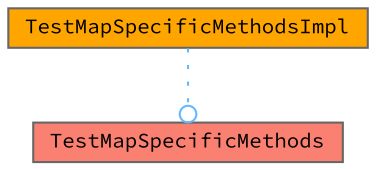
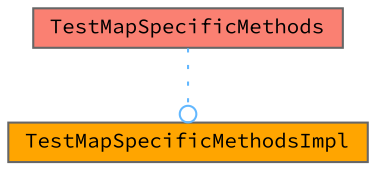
edge "TestMapSpecificMethodsImpl" -> "TestMapSpecificMethods": reversed
